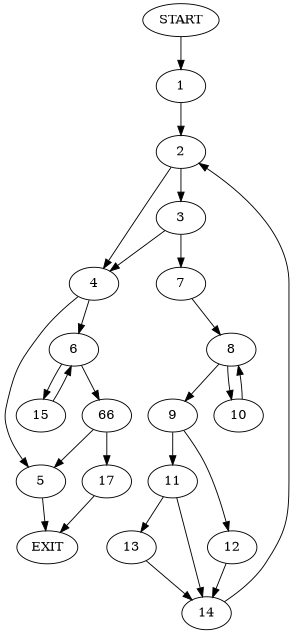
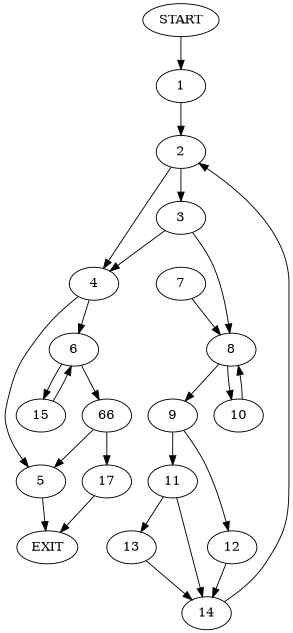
edge "3" -> "7": now "3" -> "8"
